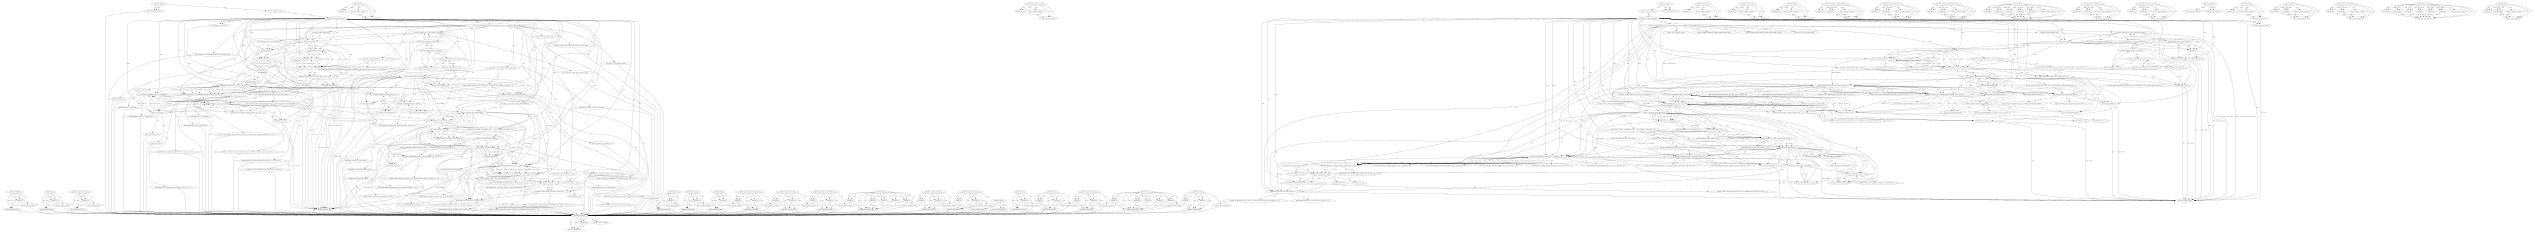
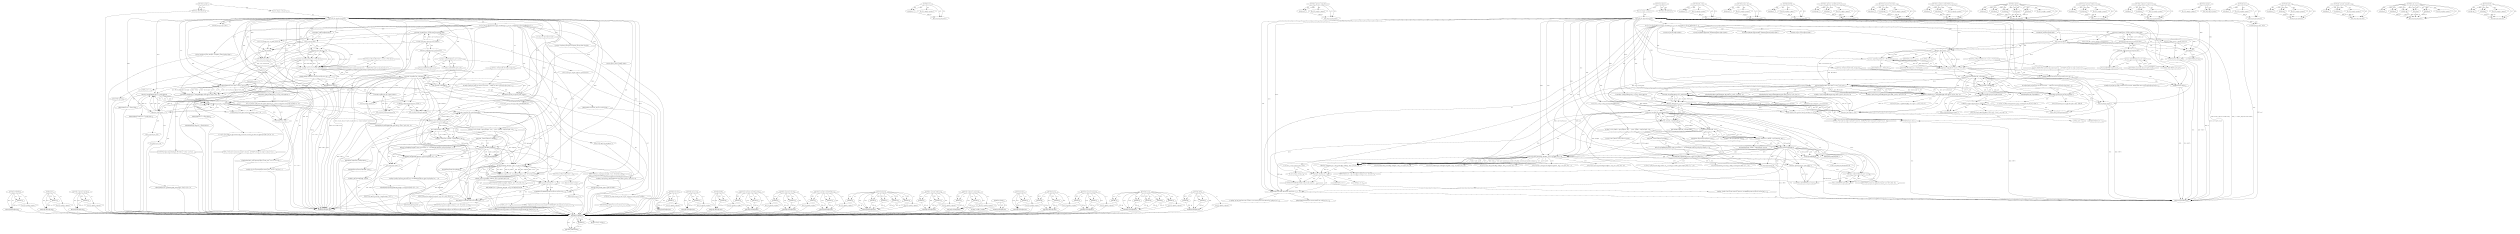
node "(PARAM,p6)": removed
